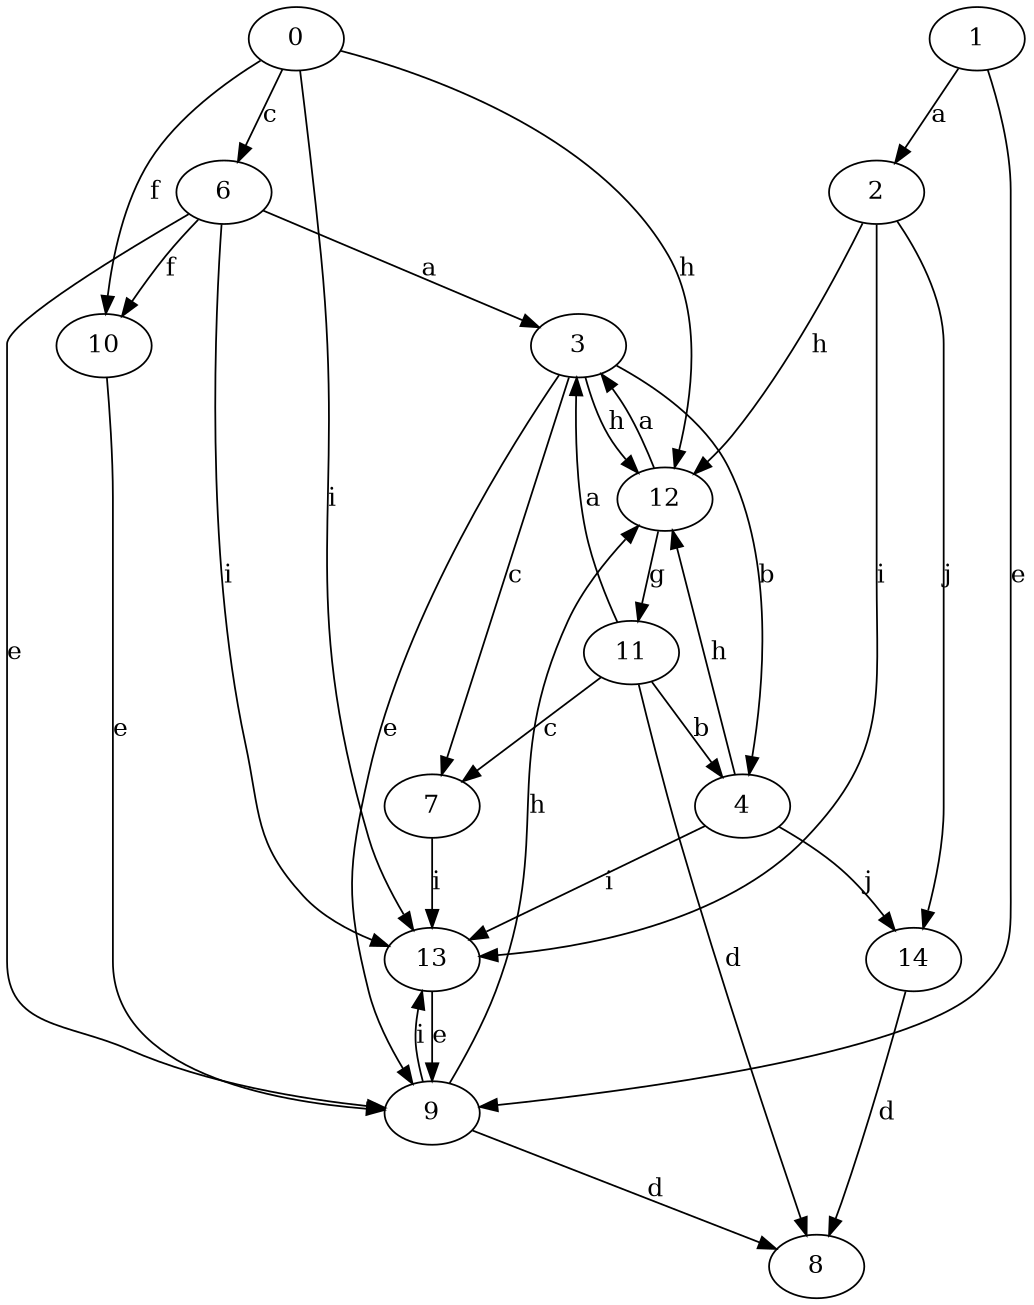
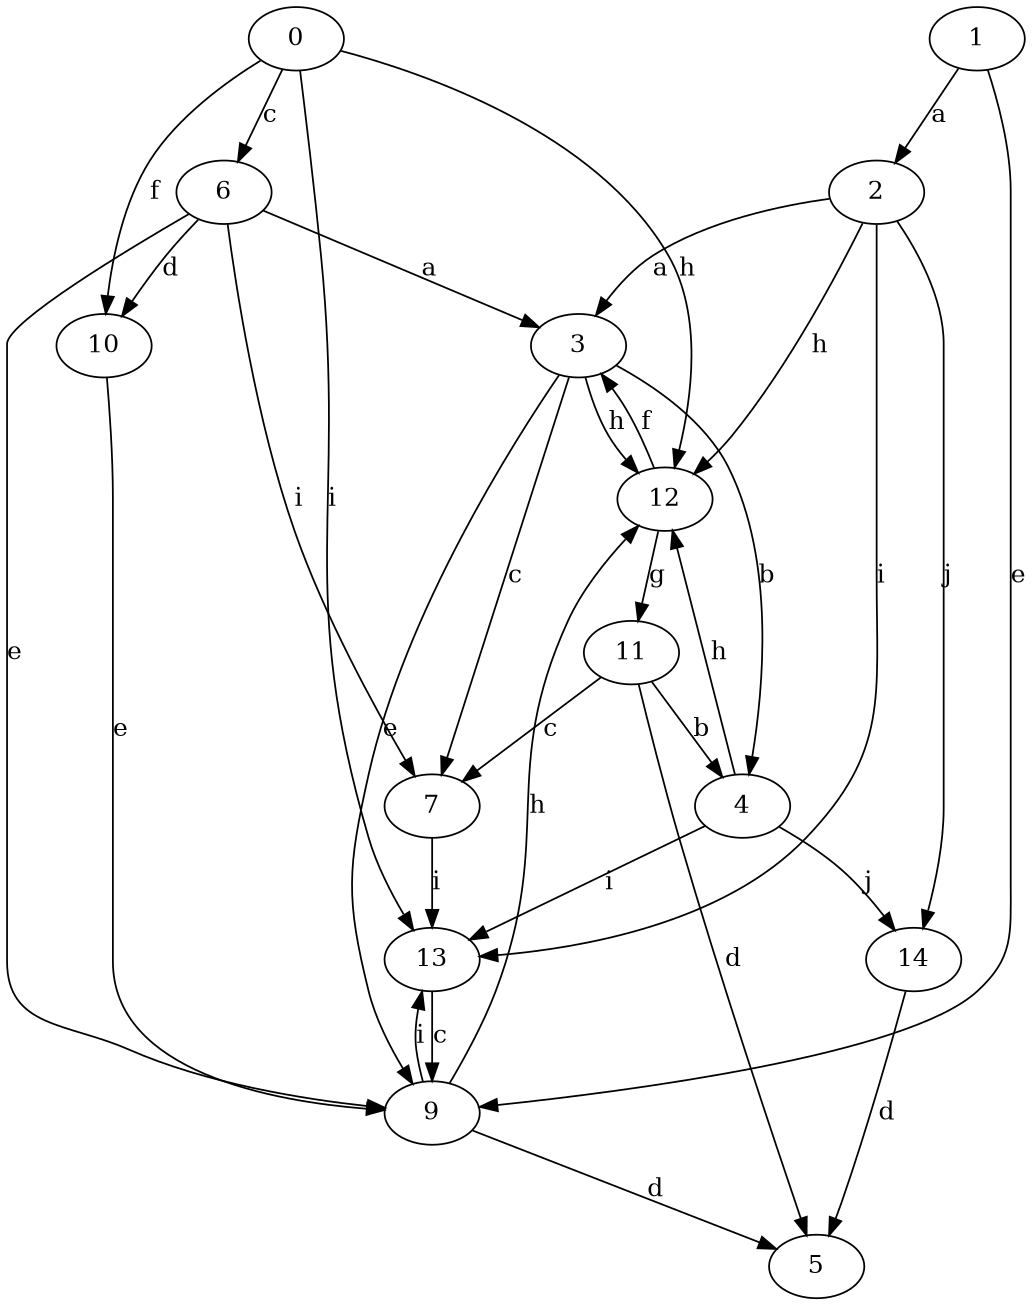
edge "6" -> "10": label "f" -> "d"
edge "12" -> "3": label "a" -> "f"
edge "11" -> "3": now "2" -> "3"
edge "6" -> "13": now "6" -> "7"
edge "13" -> "9": label "e" -> "c"
node "8": label "8" -> "5"
